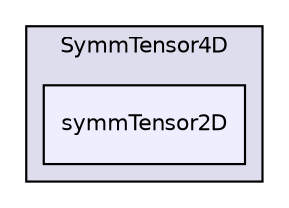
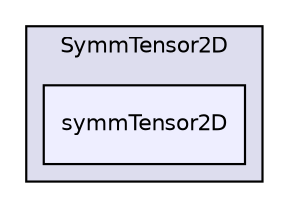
cluster "SymmTensor4D": label "SymmTensor4D" -> "SymmTensor2D"
